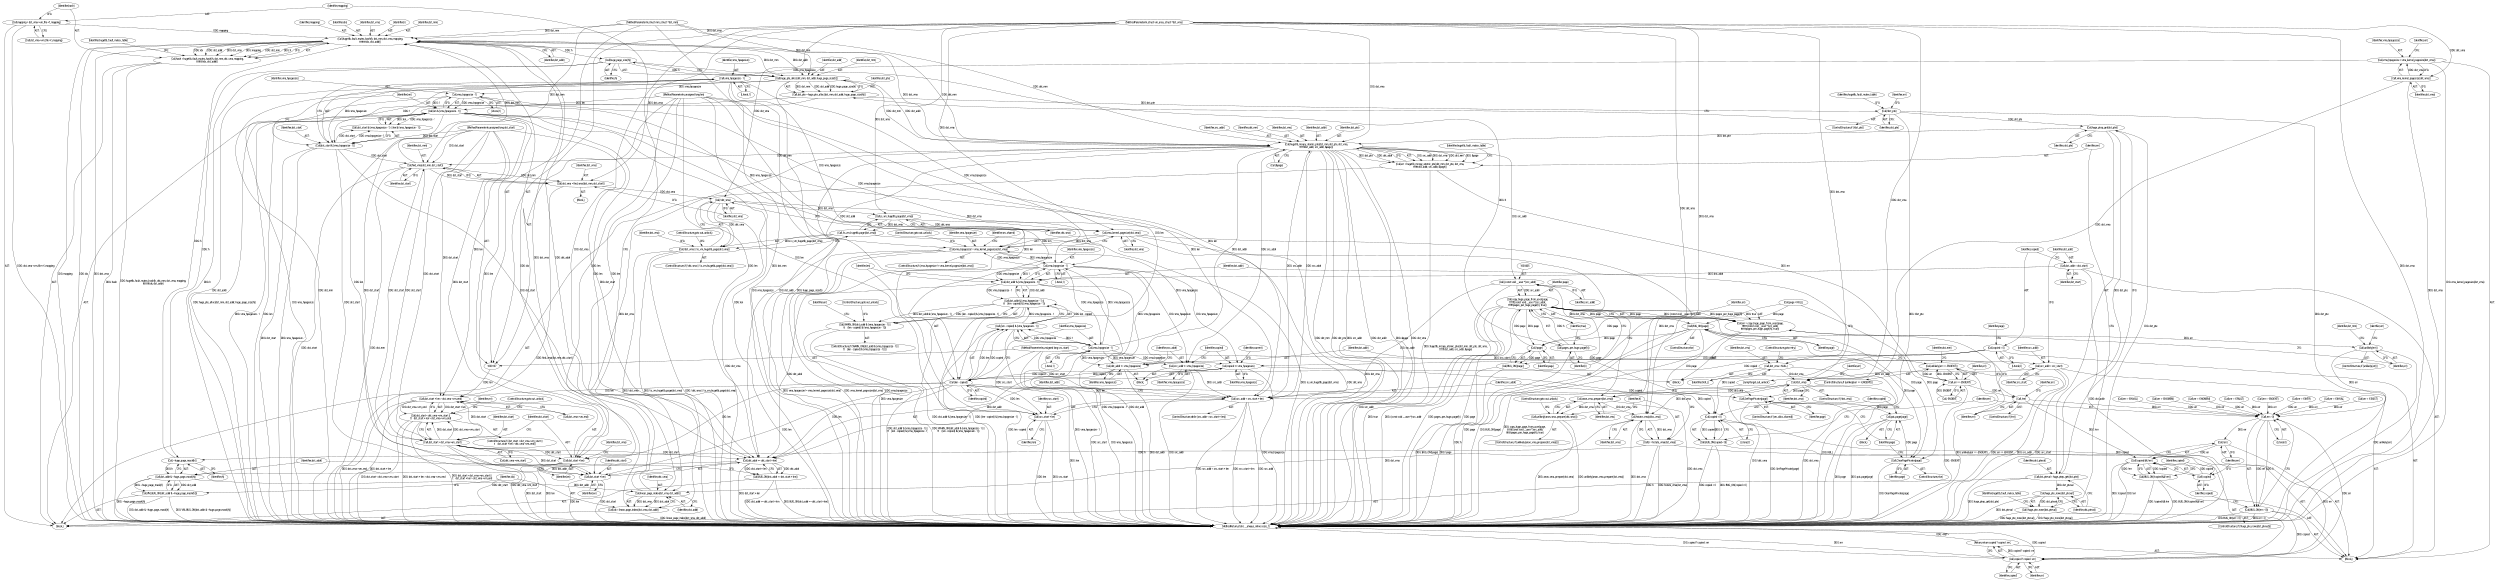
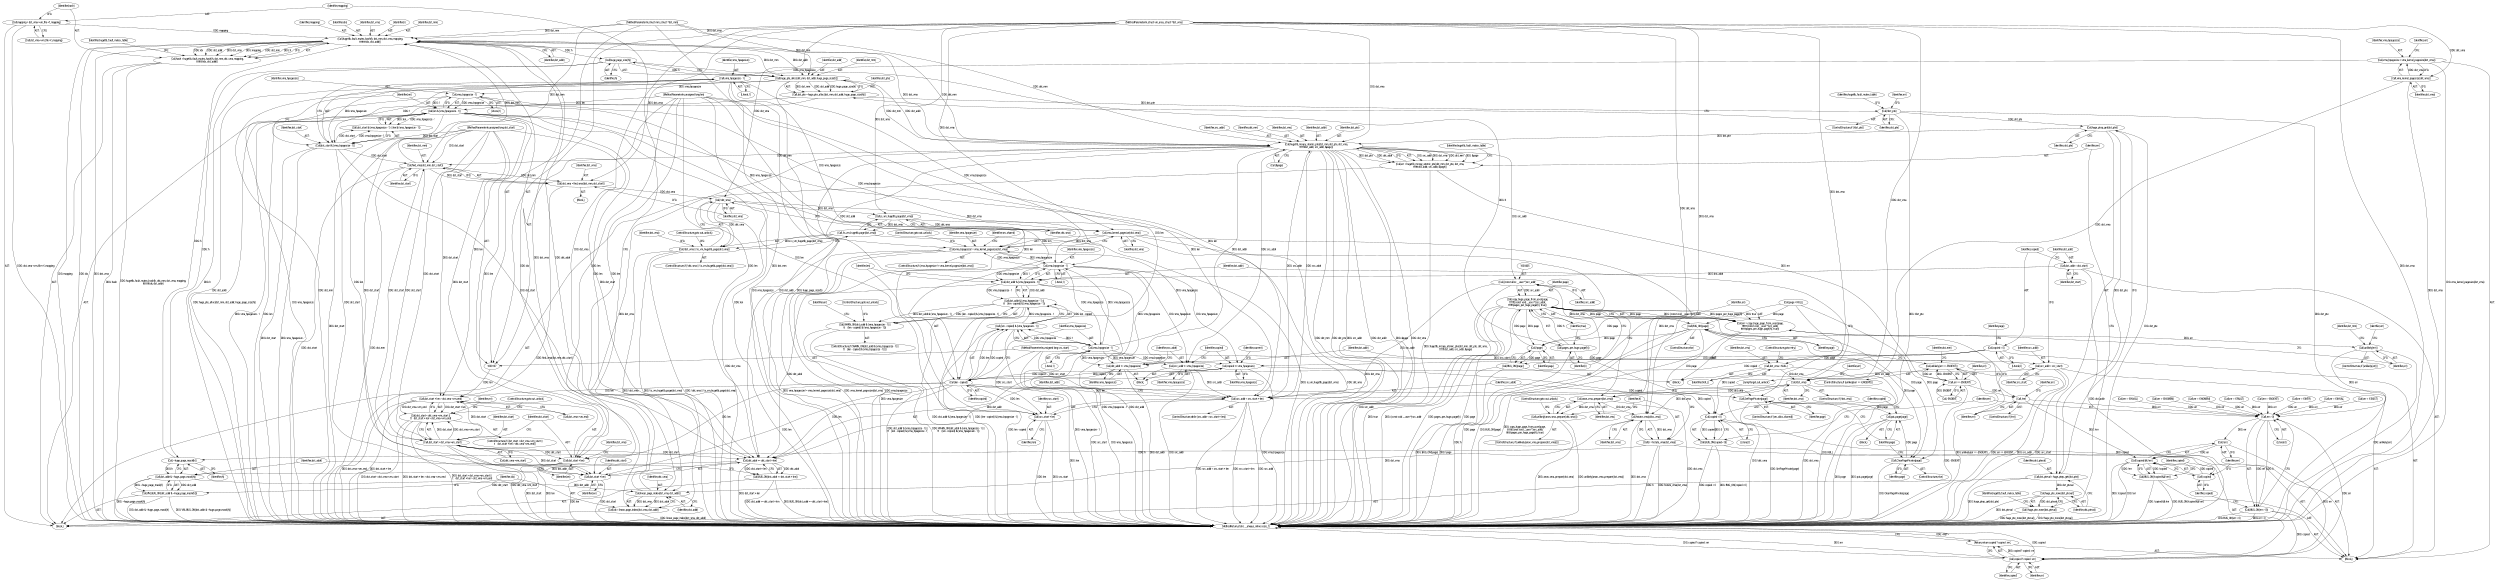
node "(Call,(const void __user *)src_addr)": label "(Call,(const void __user *)src_addr)" -> "(Call,(const alloc __user *)src_addr)"
edge "(ControlStructure,if (unlikely(err == -ENOENT)))" -> "(Call,SetPagePrivate(page))": now "(Call,page = NULL)" -> "(Call,SetPagePrivate(page))"
edge "(MethodParameterIn,unsigned long dst_start)" -> "(MethodReturn,static __always_inline ssize_t)": added, label "DDG: dst_start"
node "(ControlStructure,if (!huge_pte_none(dst_pteval)))": removed
edge "(MethodReturn,static __always_inline ssize_t)" -> "(Return,return copied ? copied : err;)": added, label "CFG:"
